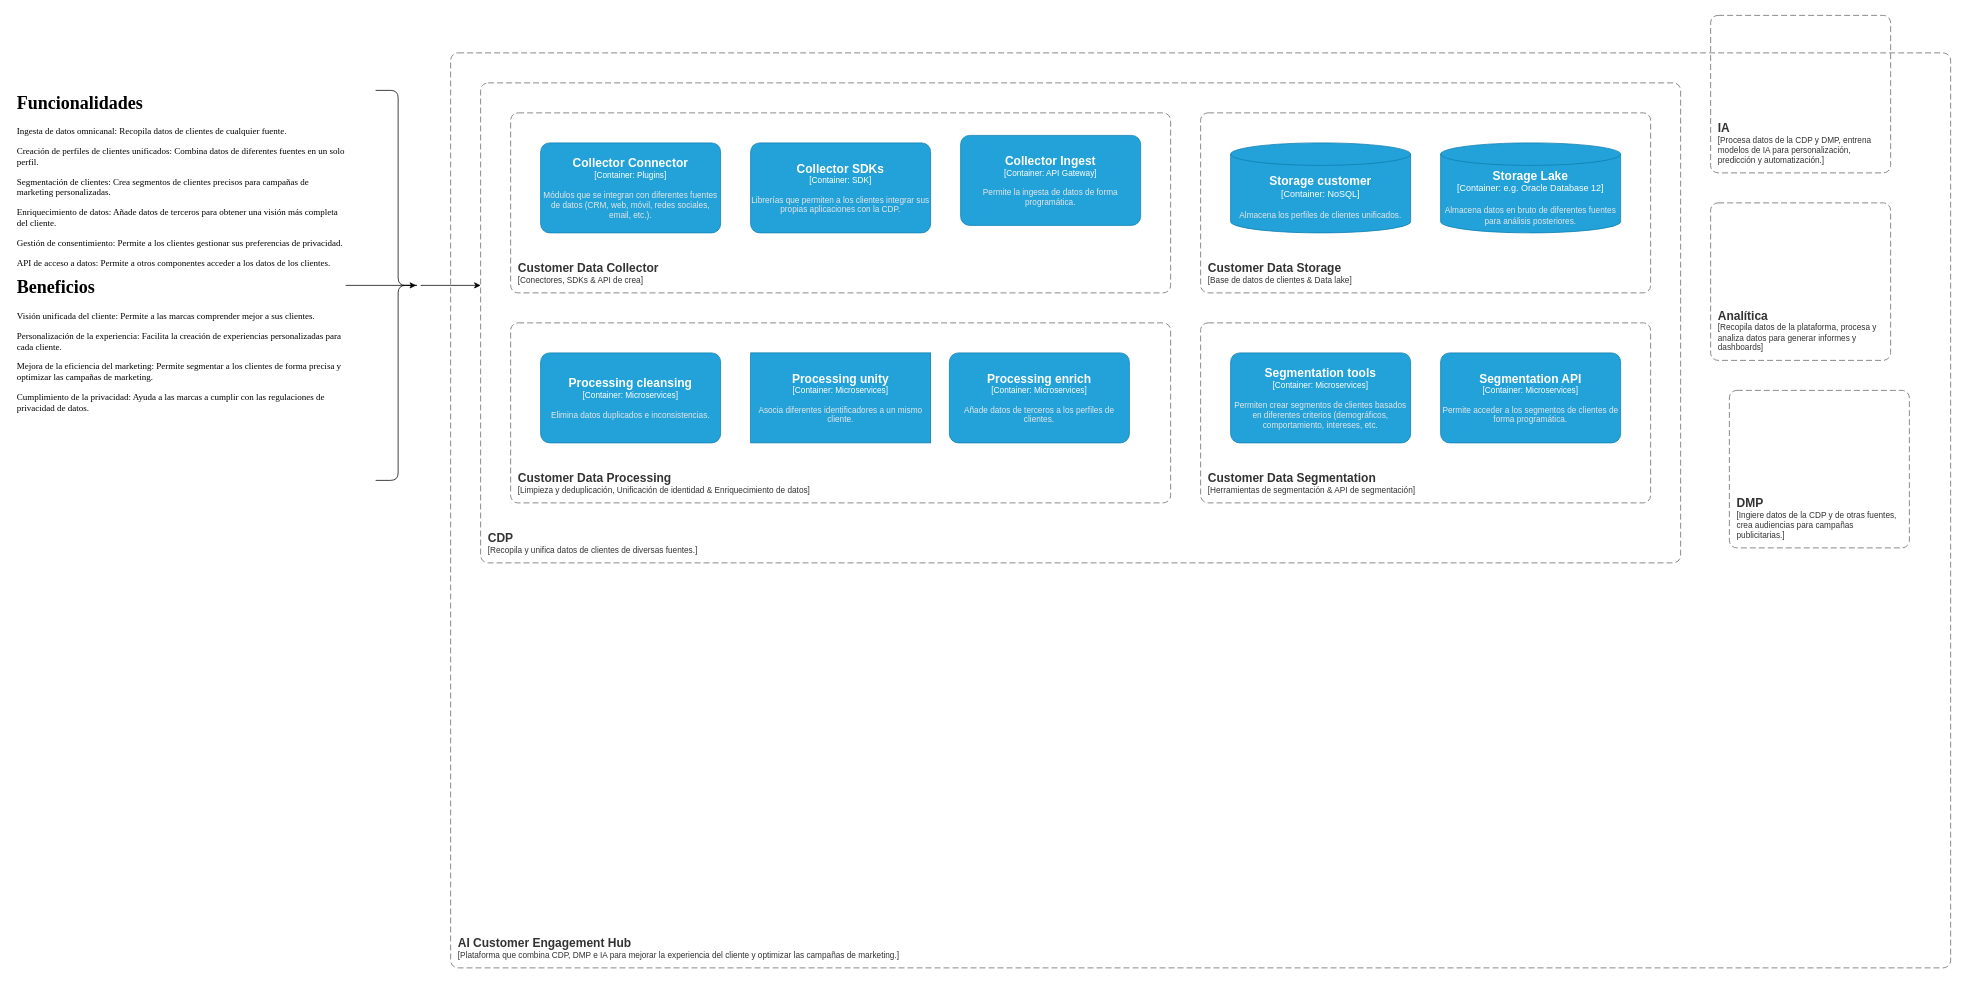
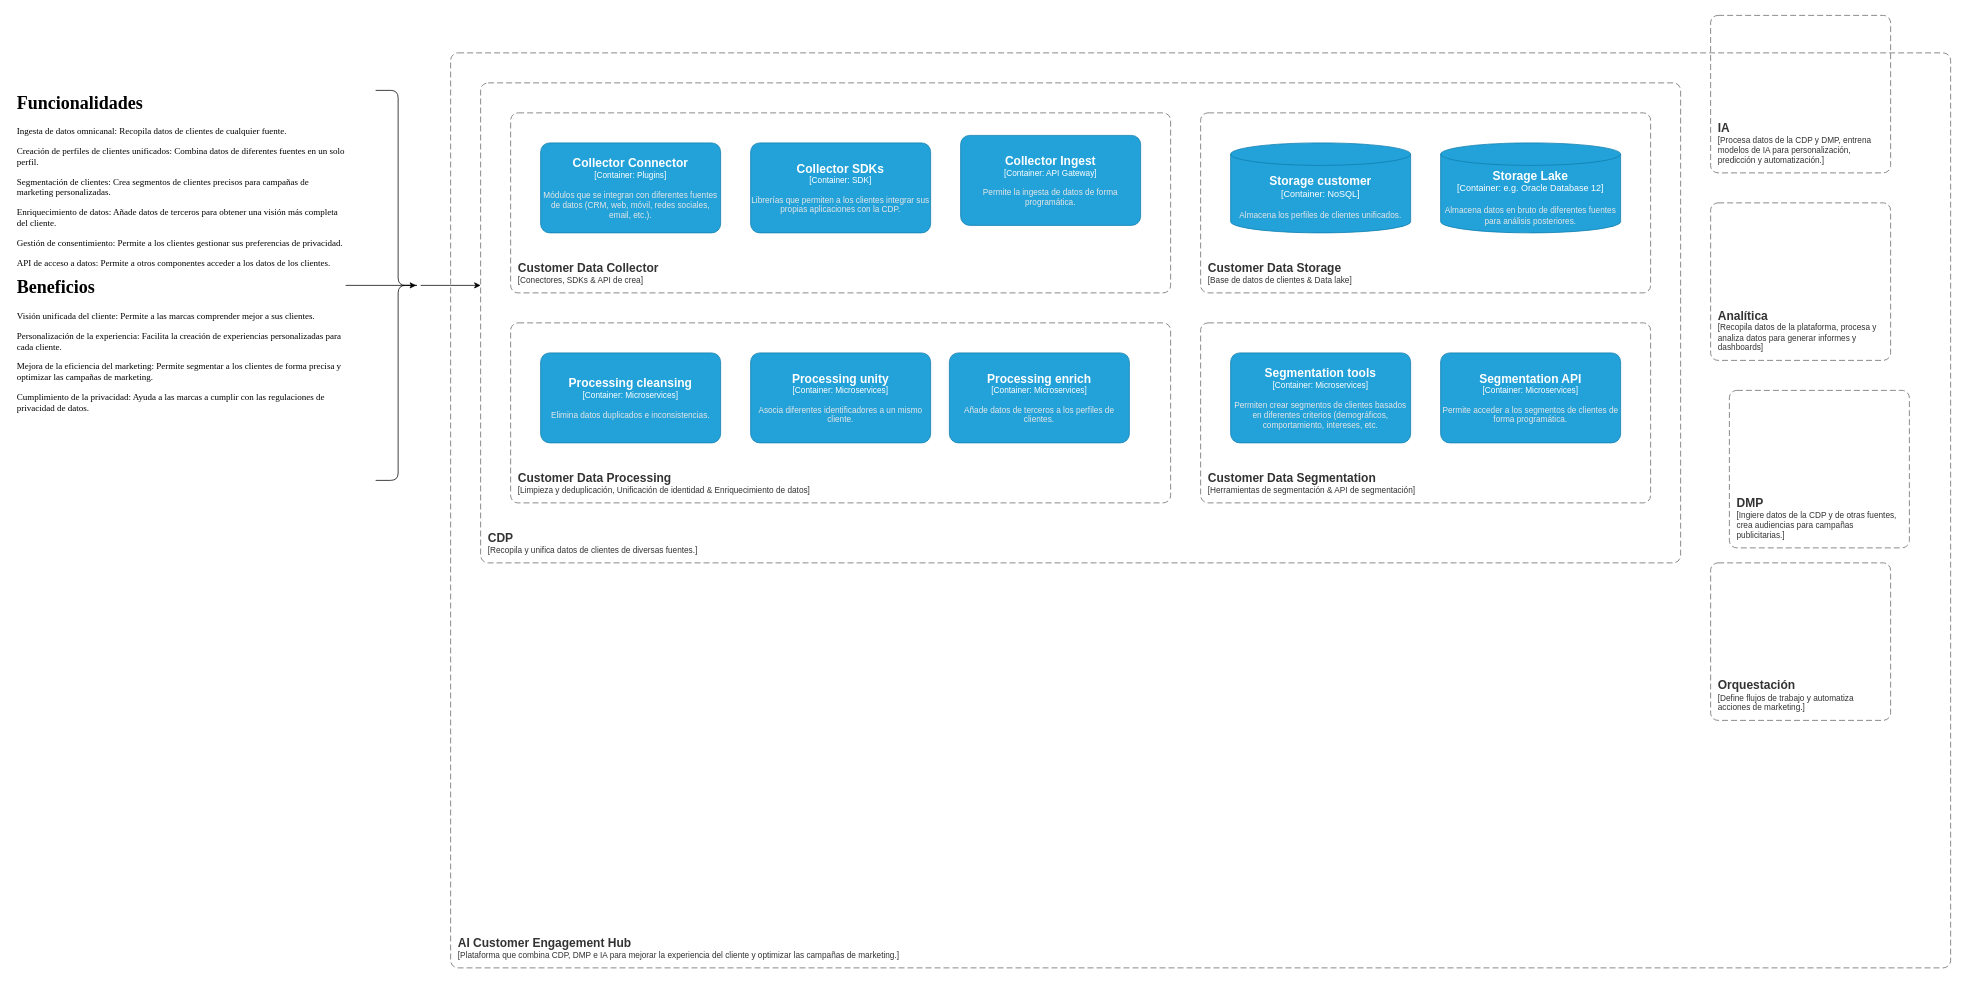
node "Processing unity [Container: Microservices] Asocia diferentes identificadores a un mismo cliente.": shape rectangle -> rounded rectangle
node "Orquestación [Define flujos de trabajo y automatiza acciones de marketing.]": added
